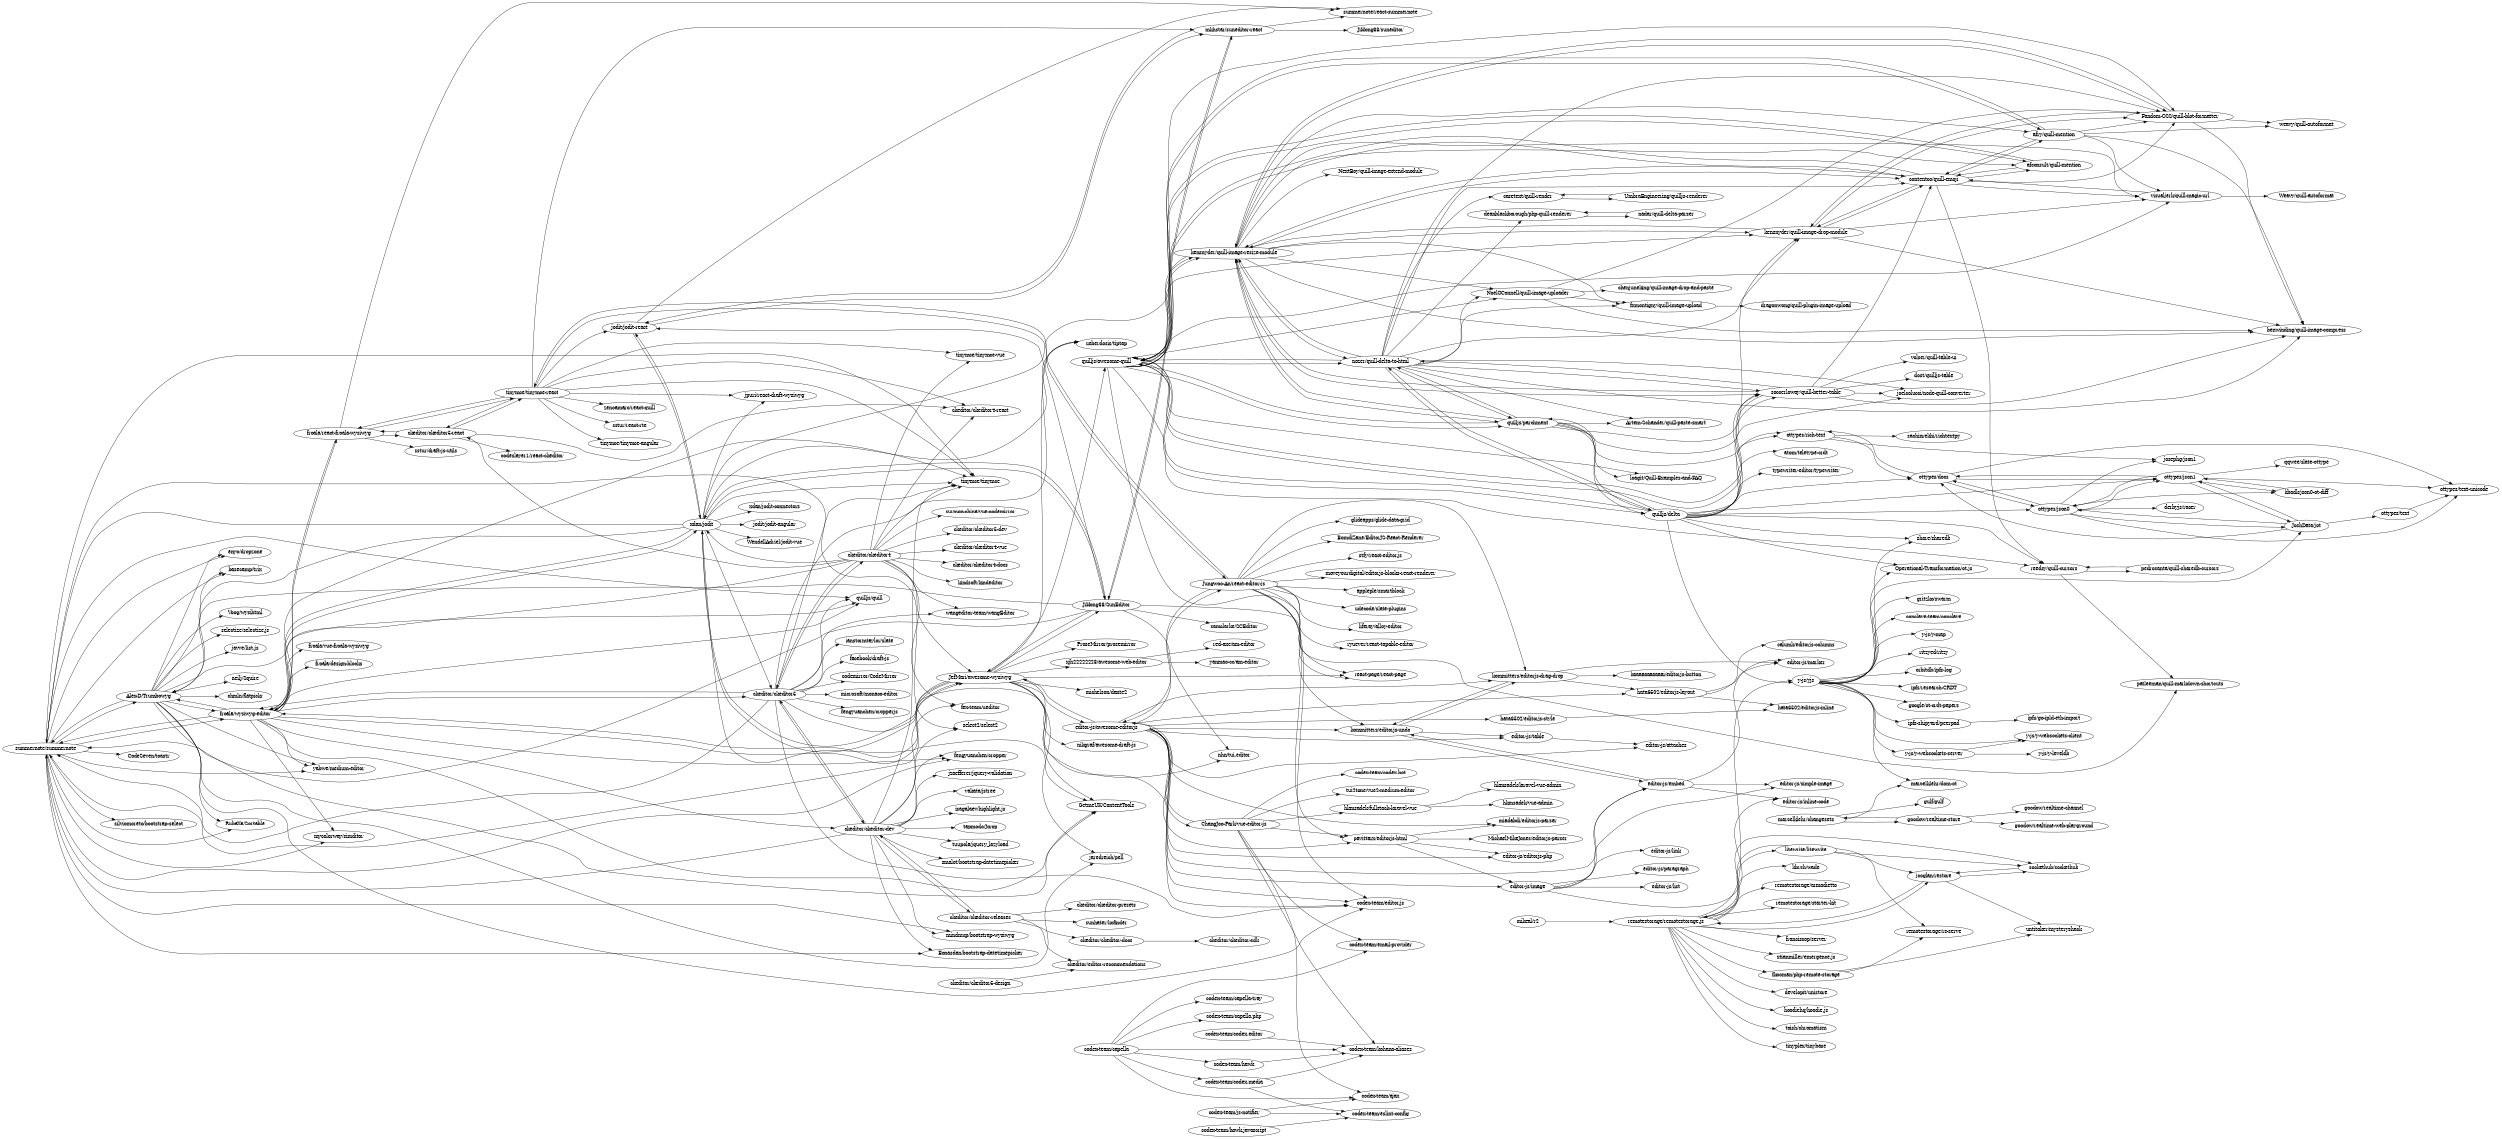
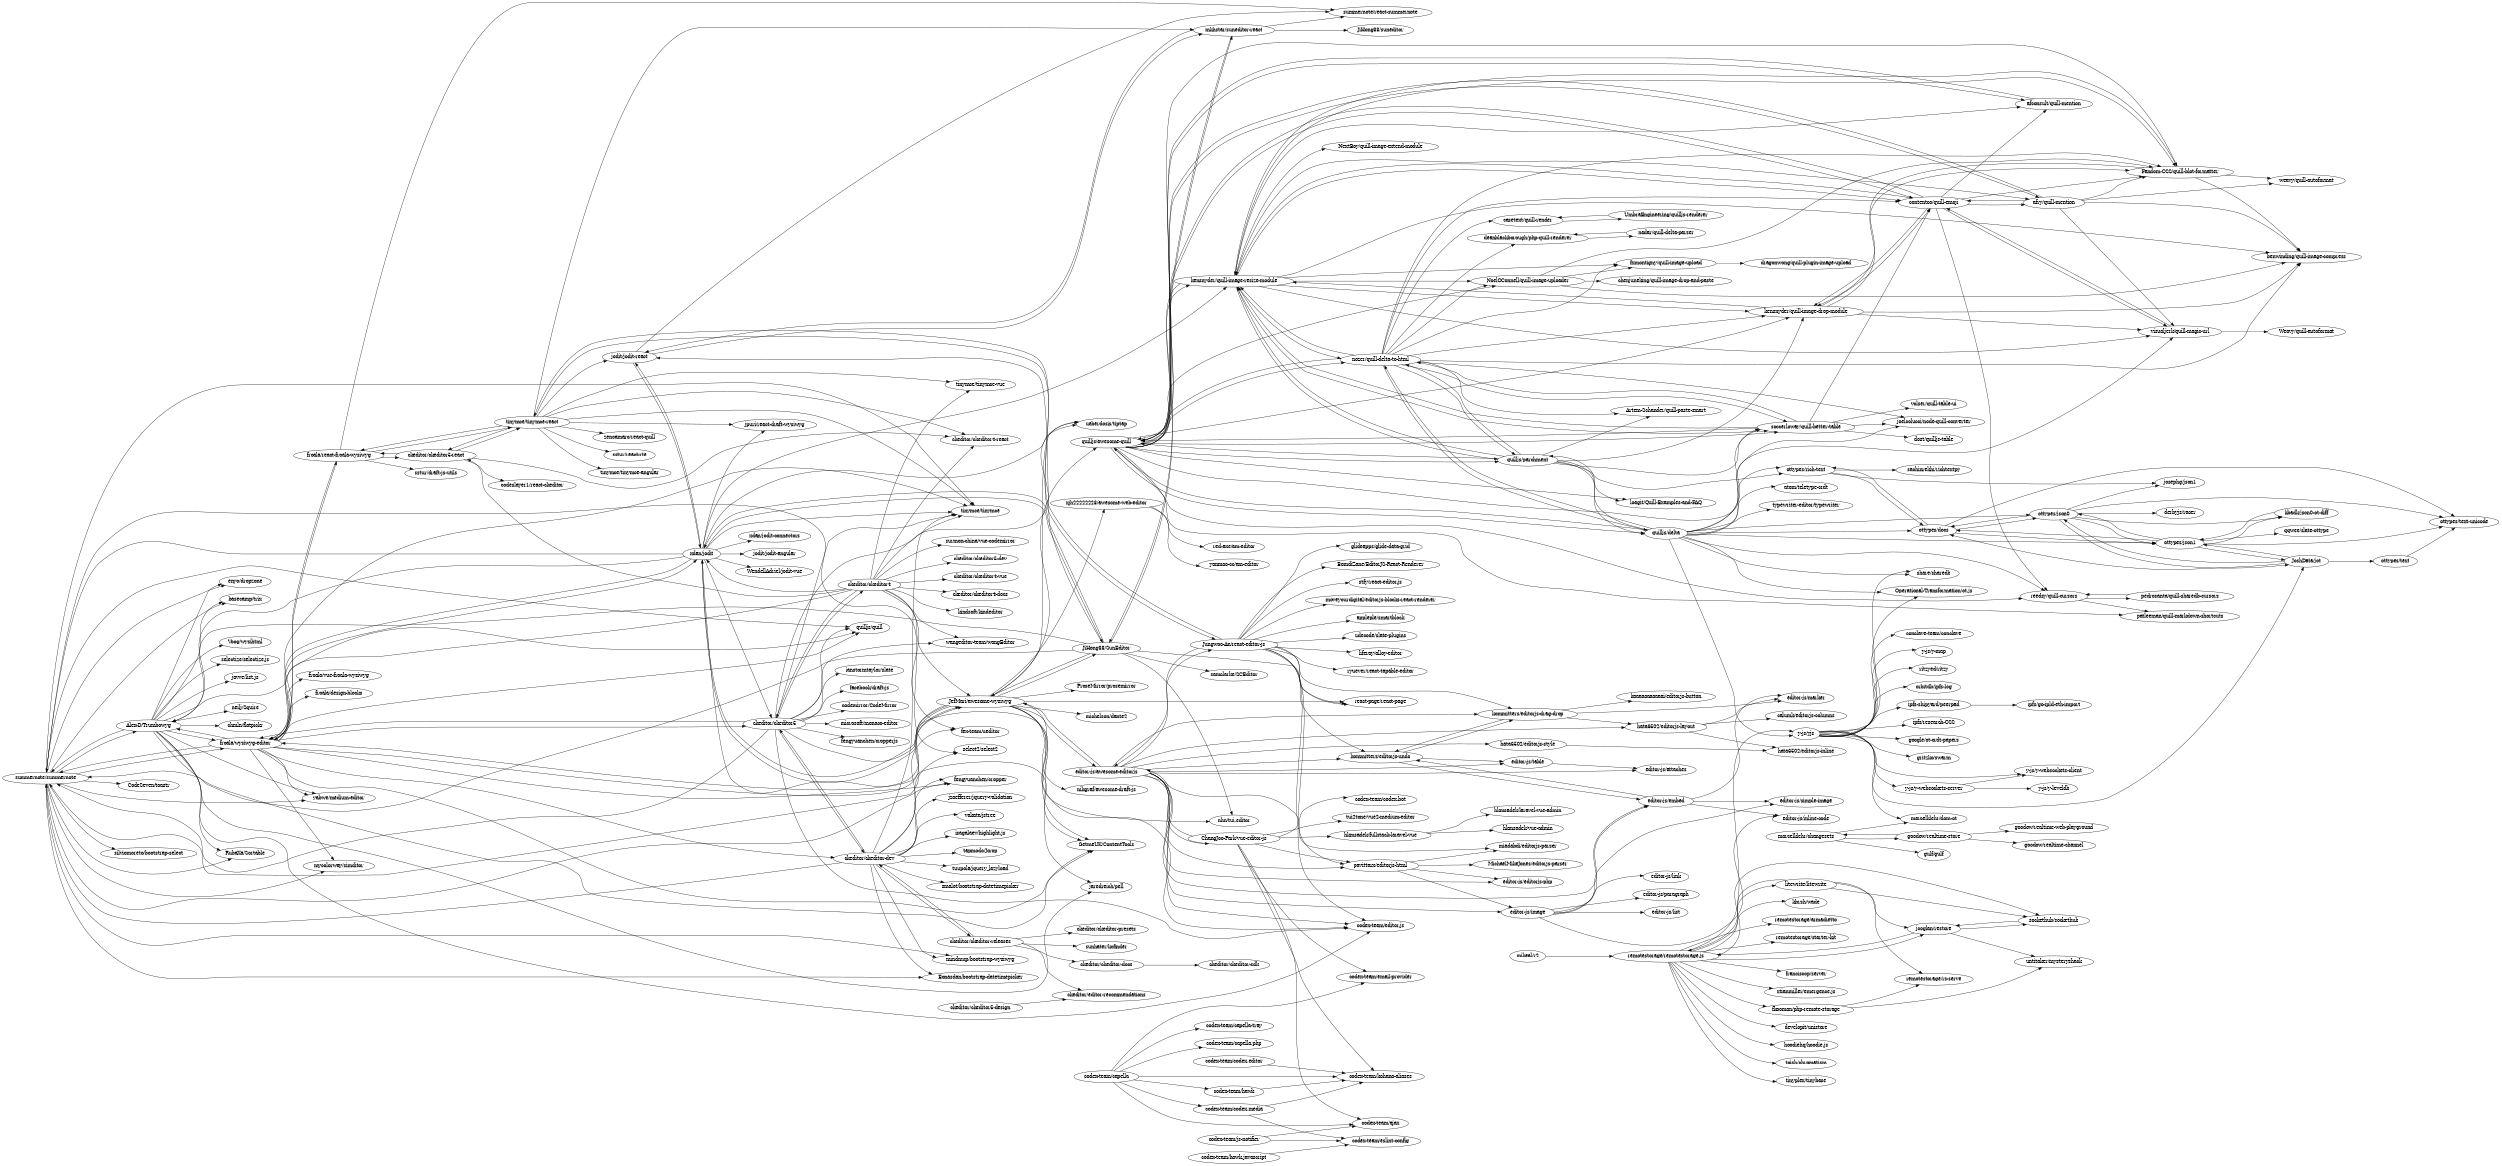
edge "afconsult/quill-mention" -> "contentco/quill-emoji": removed
edge "soccerloway/quill-better-table" -> "benwinding/quill-image-compress": removed
node "ipfs/research-CRDT": label "ipfs/research-CRDT" -> "ipfs/research-OSS"
